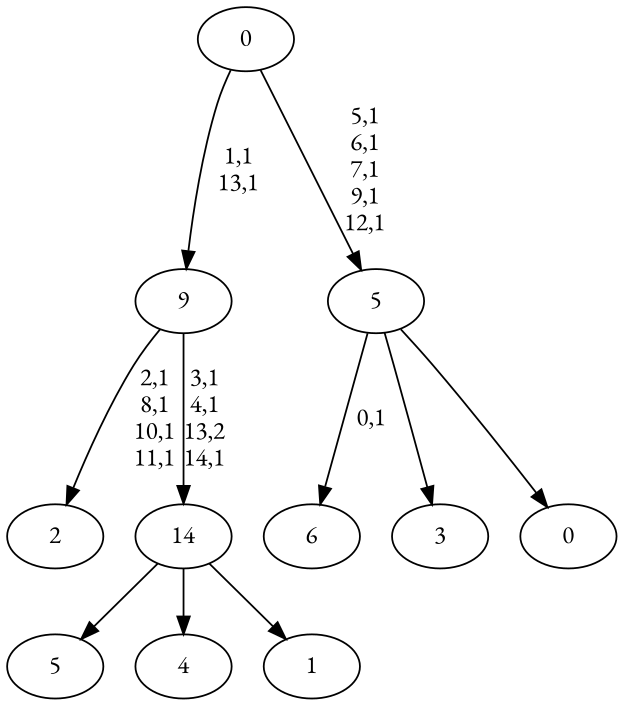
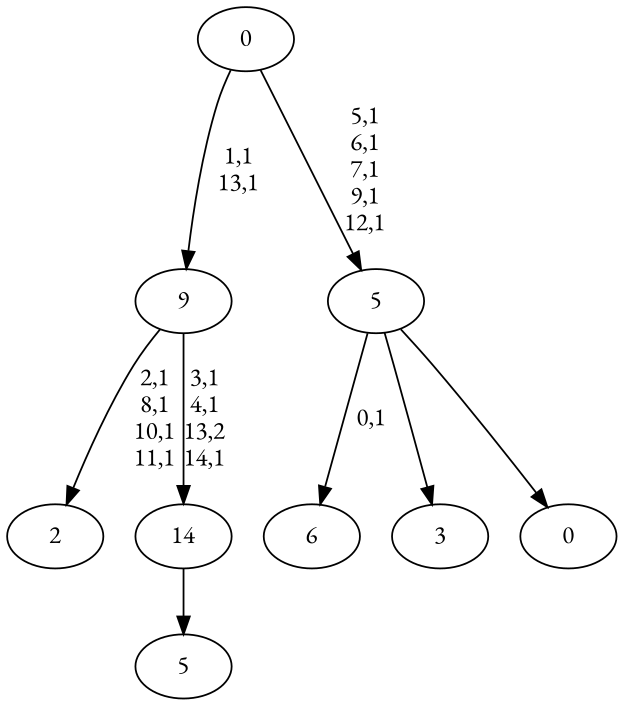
node "4": removed
node "1": removed
